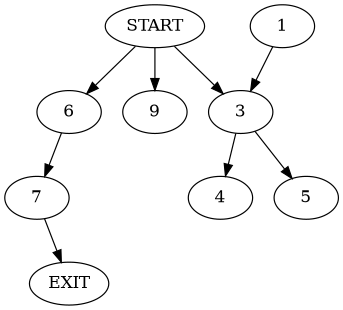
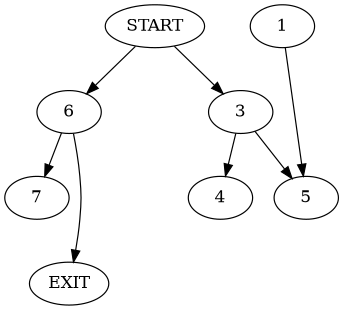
edge "1" -> "3": now "1" -> "5"
node "9": removed
edge "7" -> "EXIT": now "6" -> "EXIT"
